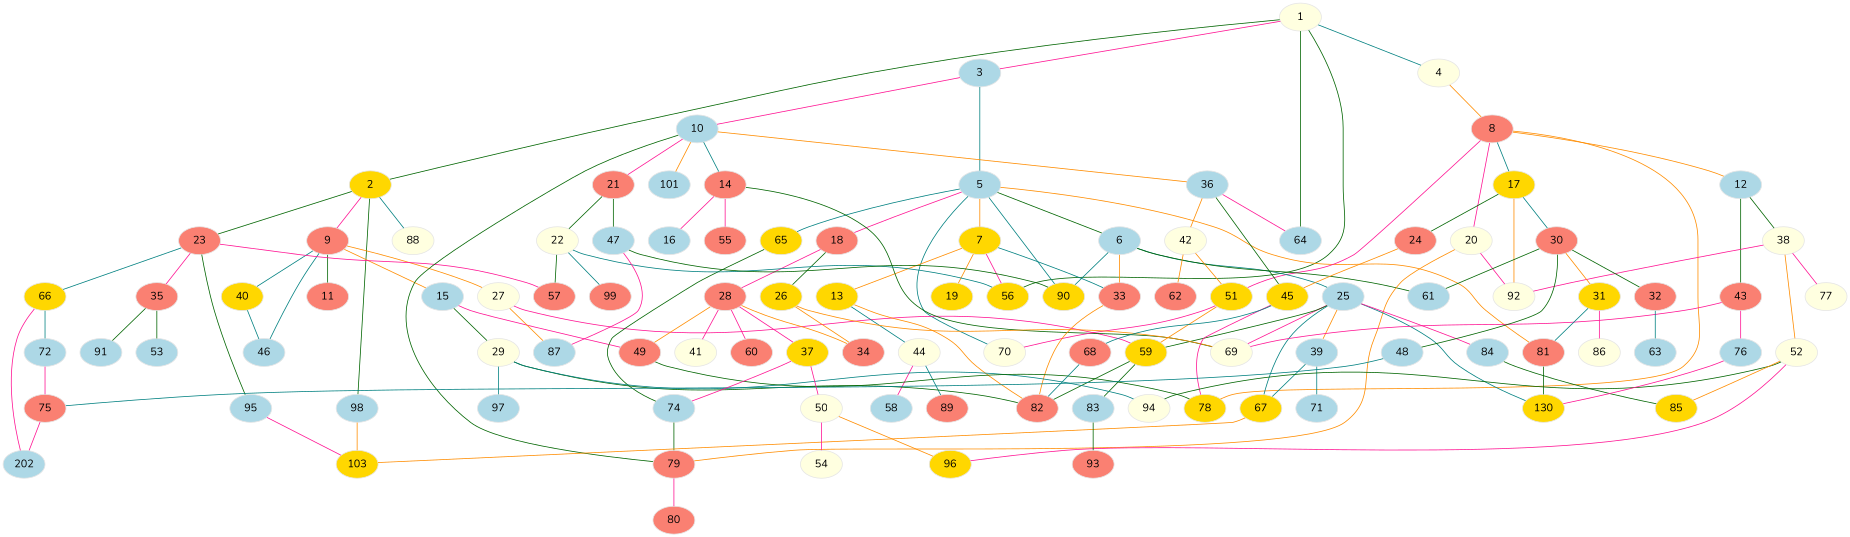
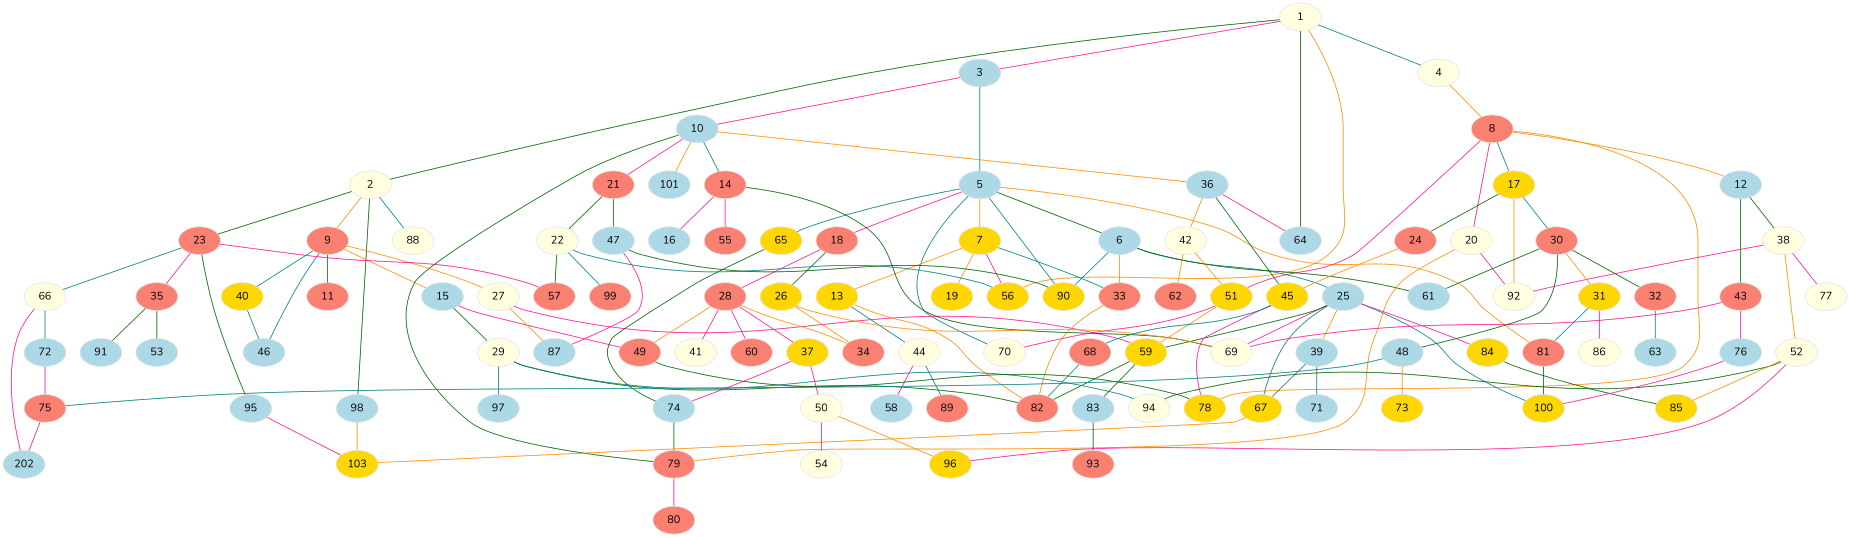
node "2": fillcolor gold -> lightyellow
edge "2" -- "9": color deeppink -> darkorange
edge "1" -- "56": color darkgreen -> darkorange
node "66": fillcolor gold -> lightyellow
node "84": fillcolor lightblue -> gold
node "73": added
node "130": label "130" -> "100"
